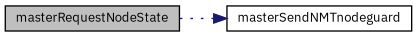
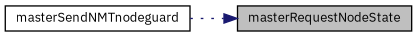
edge "masterRequestNodeState" -> "masterSendNMTnodeguard": reversed
